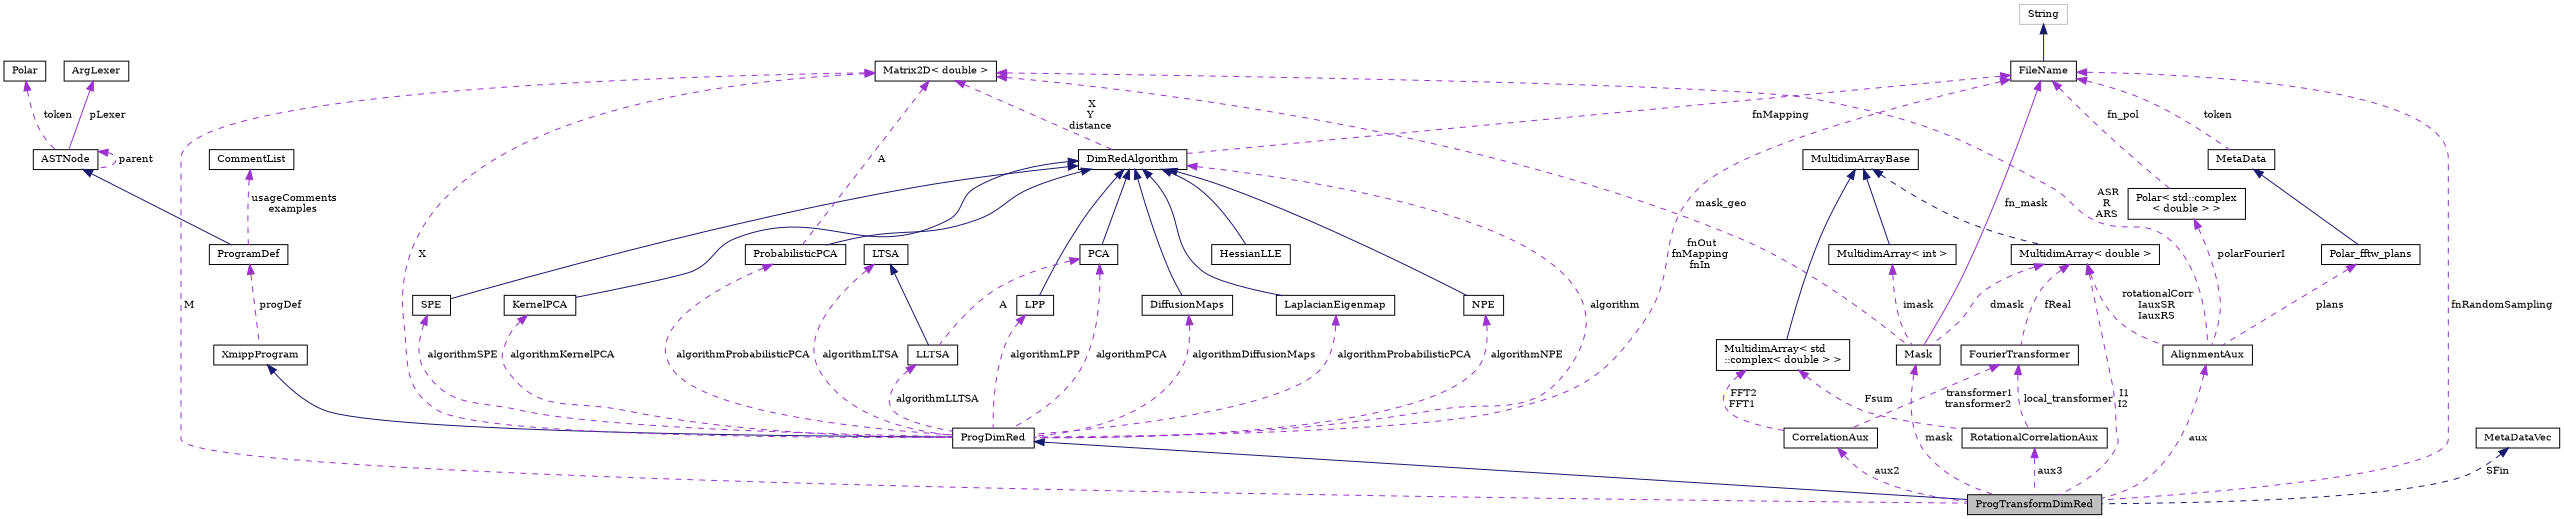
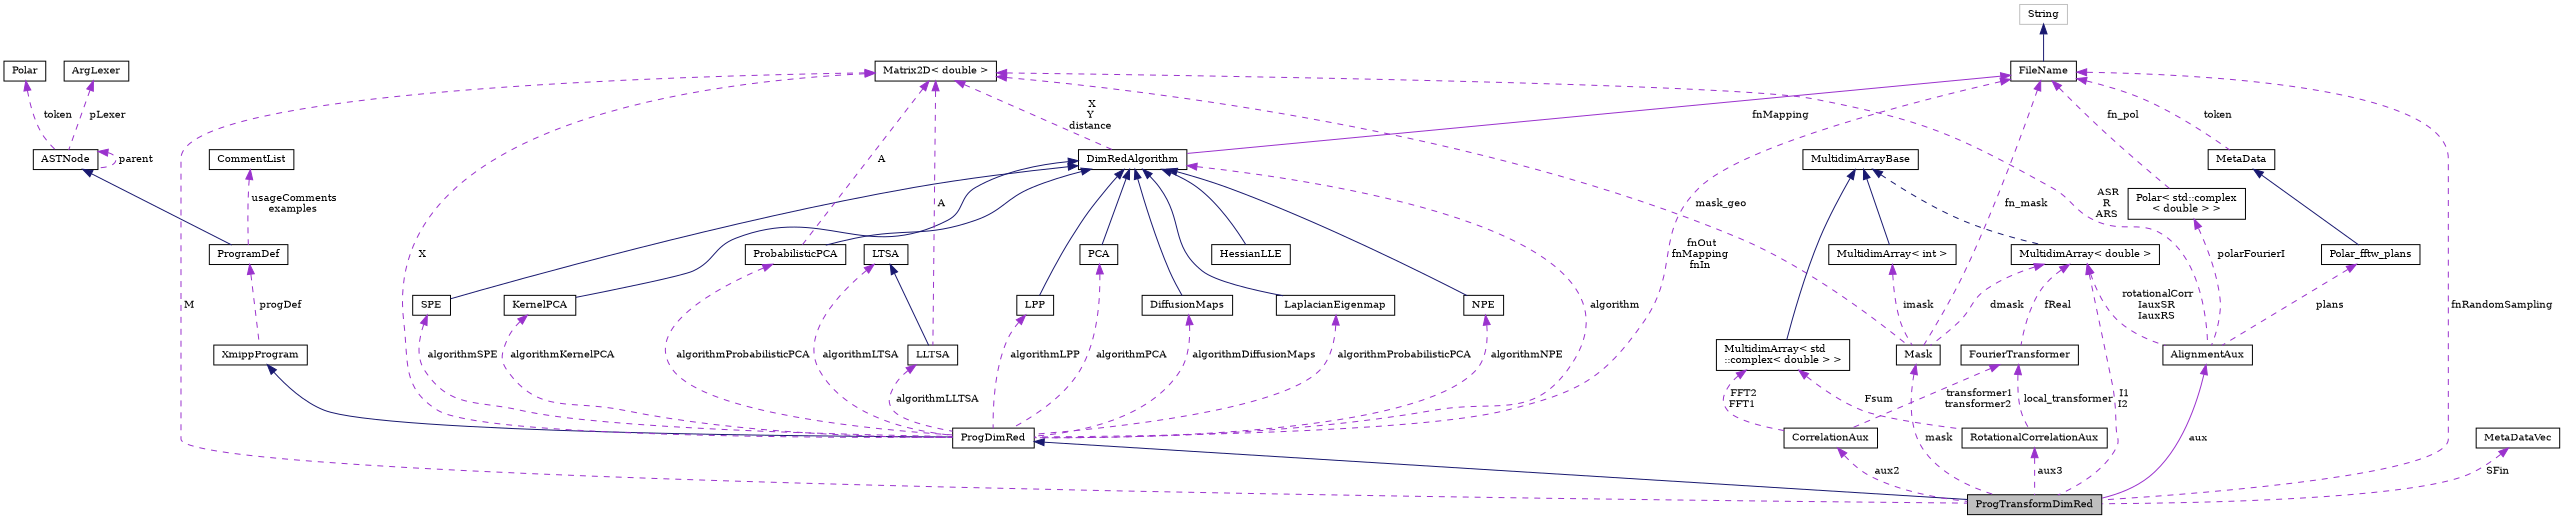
edge "DimRedAlgorithm" -> "FileName": style dashed -> solid
edge "ASTNode" -> "ArgLexer": style solid -> dashed
edge "Mask" -> "FileName": style solid -> dashed
edge "LLTSA" -> "PCA": now "LLTSA" -> "Matrix2D< double >"
edge "ProgTransformDimRed" -> "AlignmentAux": style dashed -> solid
edge "ProgTransformDimRed" -> "MetaDataVec": color midnightblue -> darkorchid3
